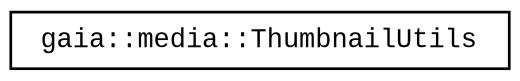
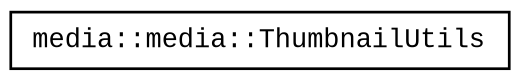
node "gaia::media::ThumbnailUtils": label "gaia::media::ThumbnailUtils" -> "media::media::ThumbnailUtils"
